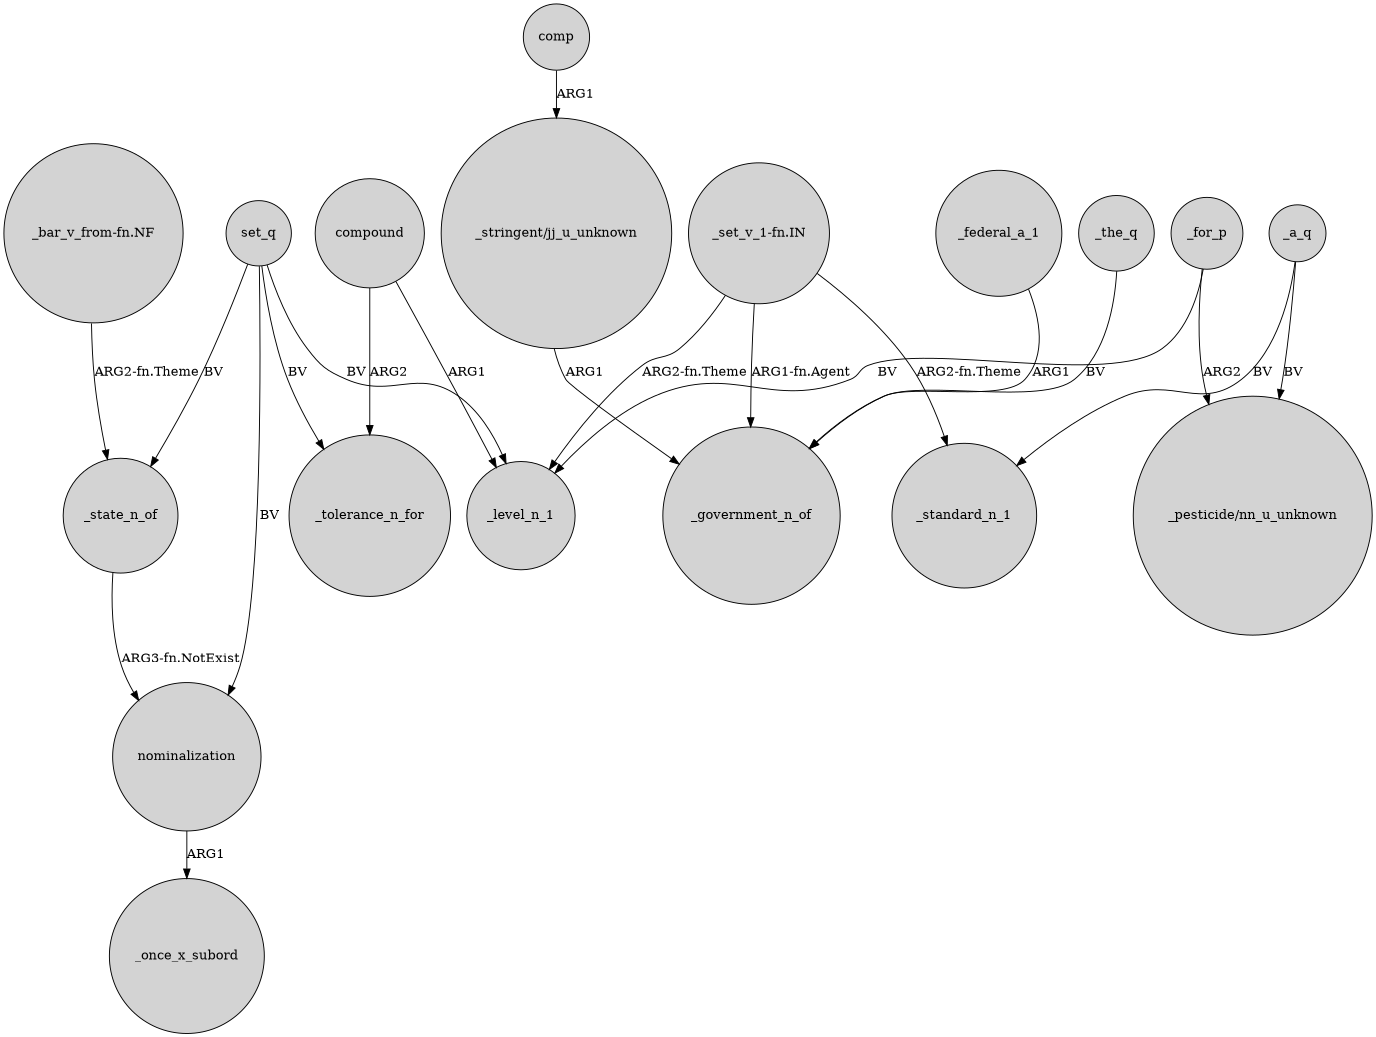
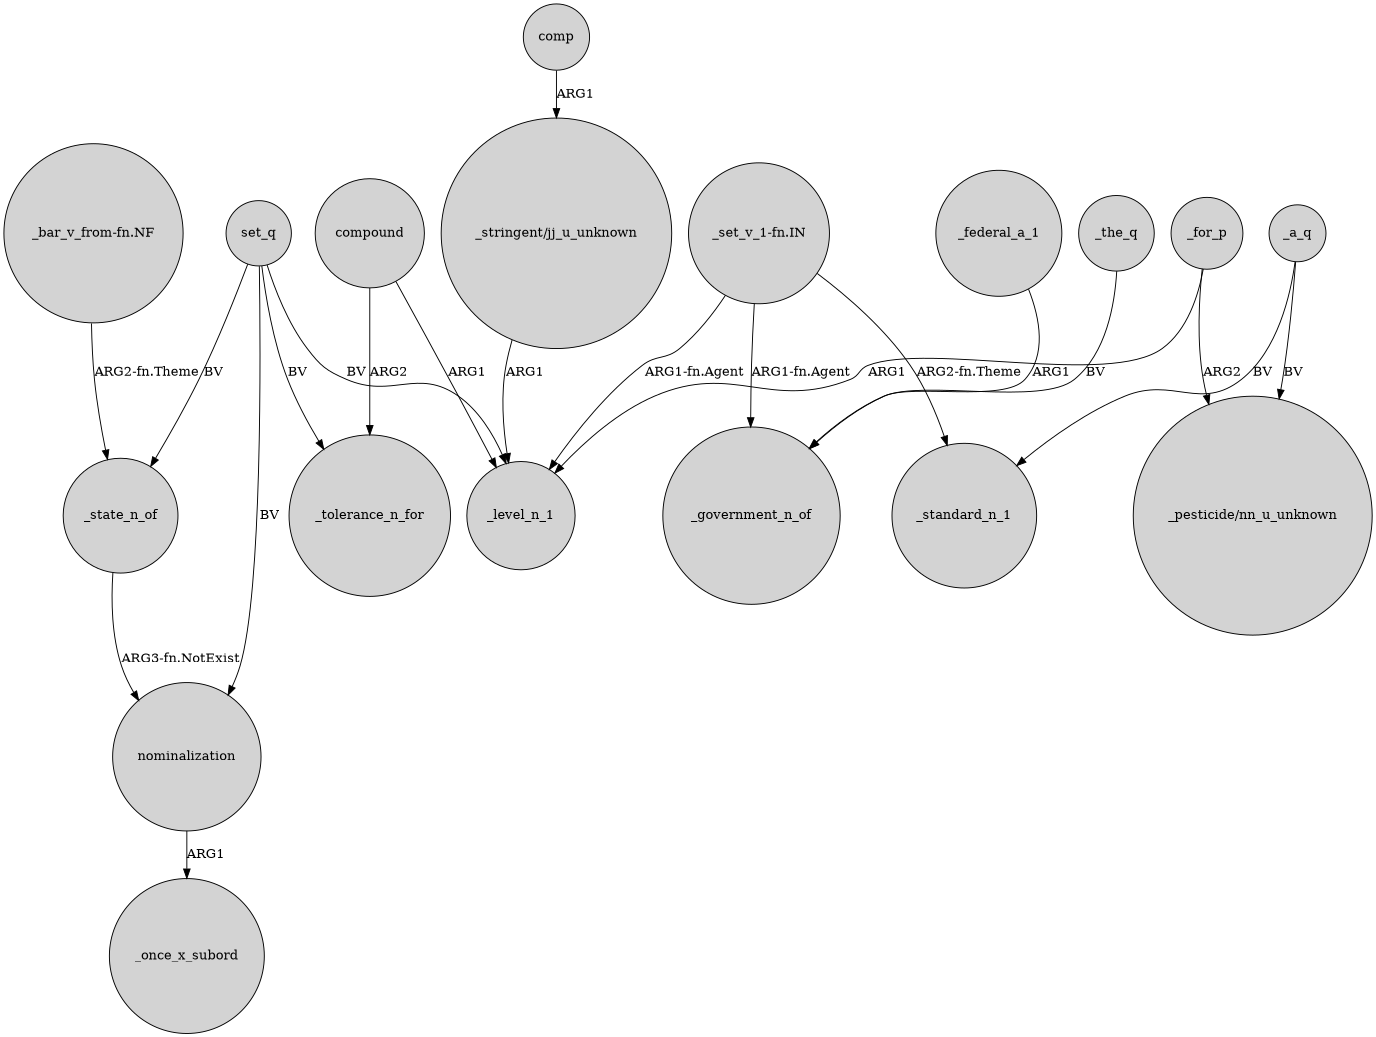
edge "_set_v_1-fn.IN" -> "_level_n_1": label "ARG2-fn.Theme" -> "ARG1-fn.Agent"
edge "_for_p" -> "_level_n_1": label "BV" -> "ARG1"
edge "_stringent/jj_u_unknown" -> "_government_n_of": now "_stringent/jj_u_unknown" -> "_level_n_1"
